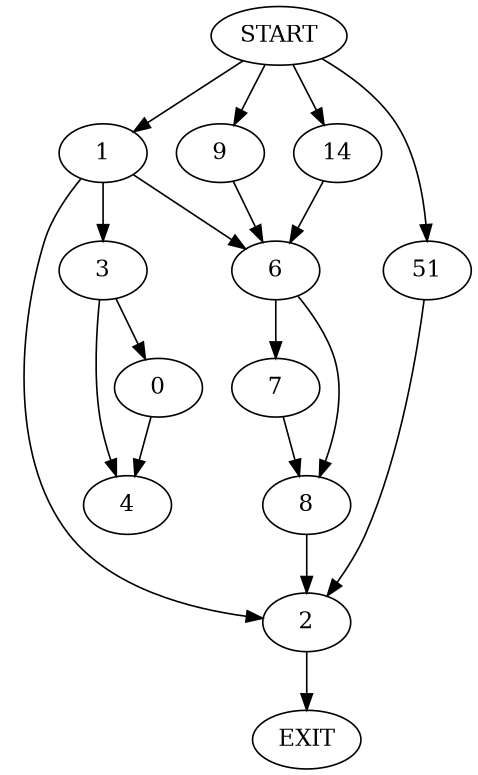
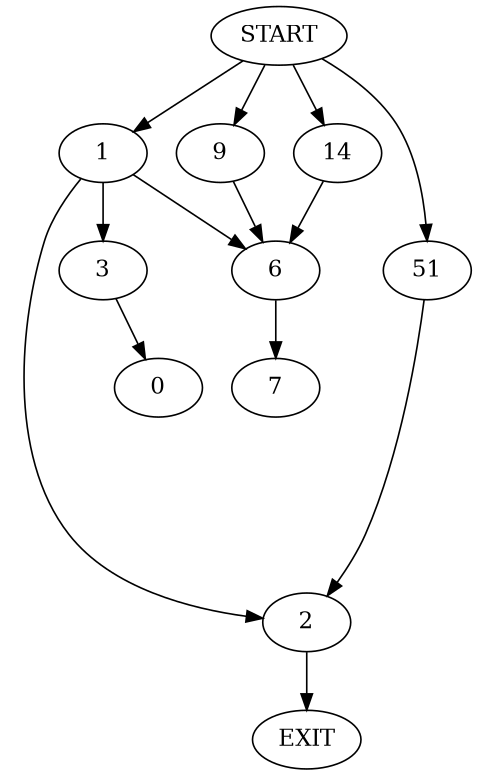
node "4": removed
node "8": removed
